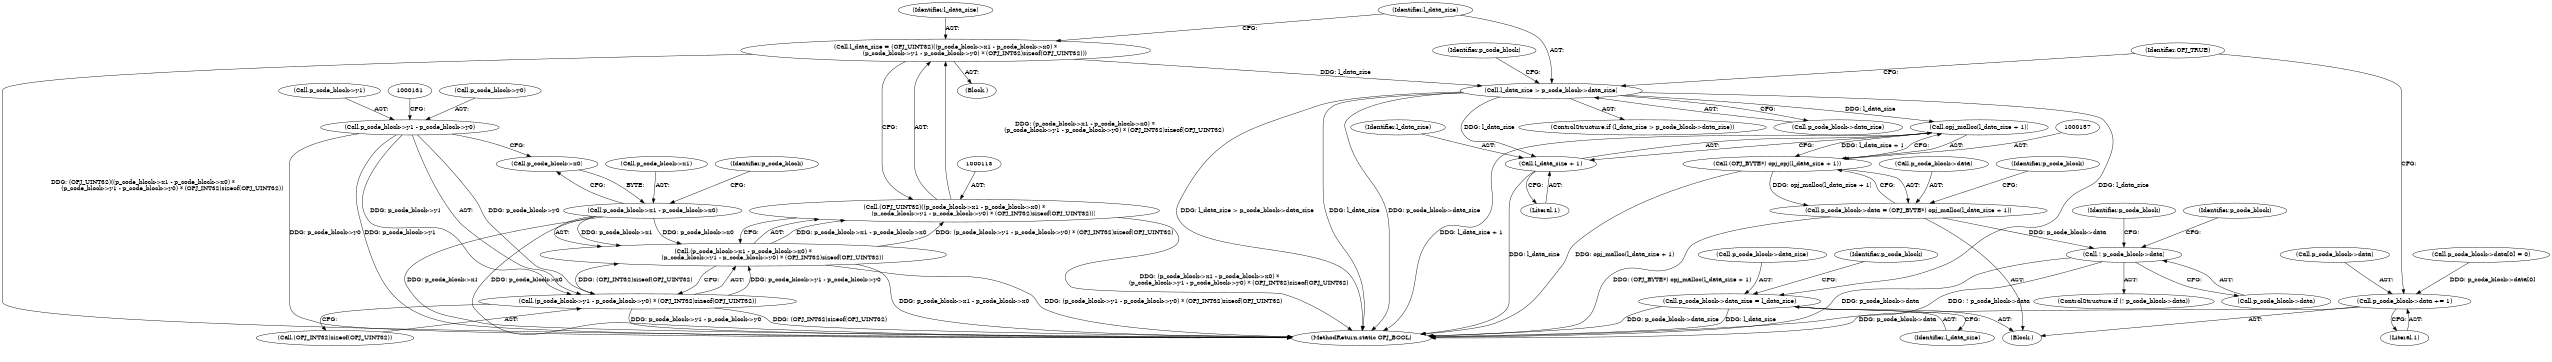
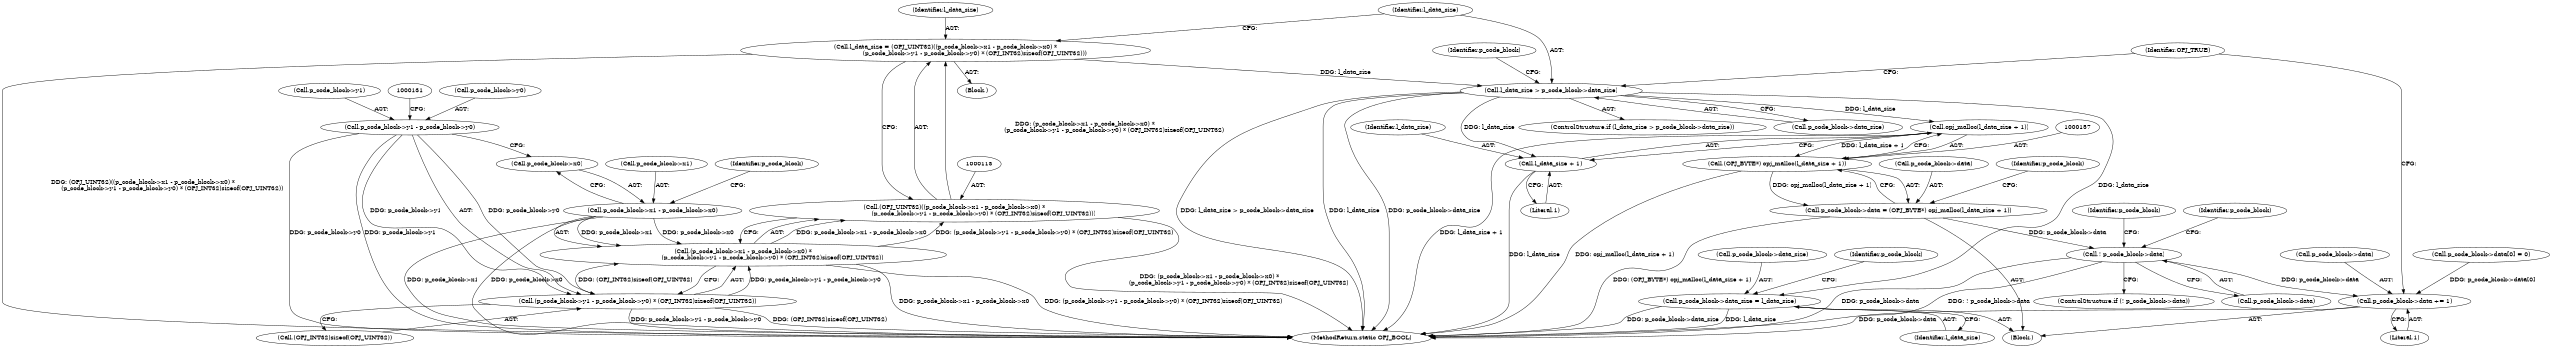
node "(Call,(OPJ_BYTE*) opj_opj(l_data_size + 1))": label "(Call,(OPJ_BYTE*) opj_opj(l_data_size + 1))" -> "(Call,(OPJ_BYTE*) opj_malloc(l_data_size + 1))"
edge "(Call,p_code_block->x0)" -> "(Call,p_code_block->x1 - p_code_block->x0)": label "BYTE: " -> "AST: "
edge "(Call,! p_code_block->data)" -> "(ControlStructure,if (! p_code_block->data))": label "AST: " -> "CFG: "
edge "(Call,! p_code_block->data)" -> "(Call,p_code_block->data += 1)": added, label "DDG: p_code_block->data"
